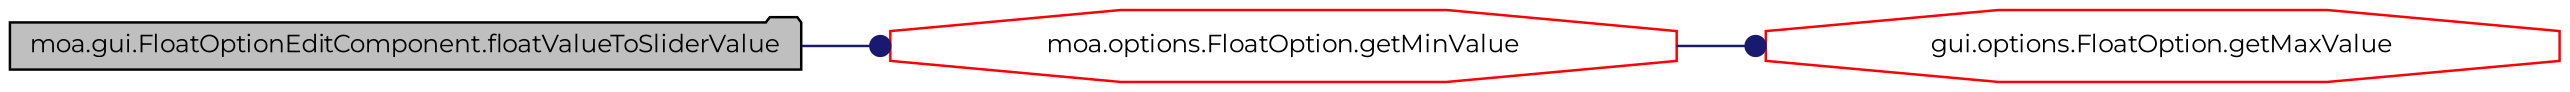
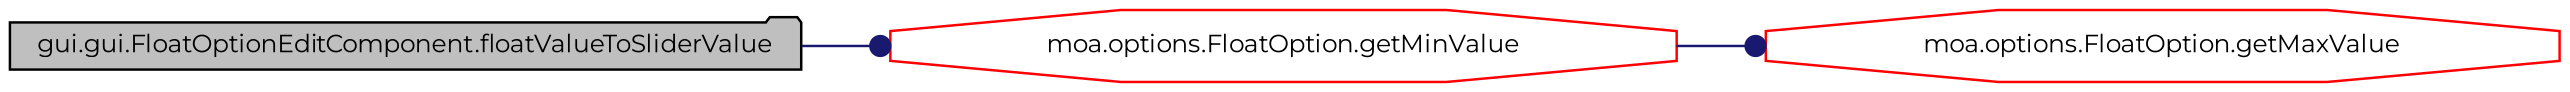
node "moa.gui.FloatOptionEditComponent.floatValueToSliderValue": label "moa.gui.FloatOptionEditComponent.floatValueToSliderValue" -> "gui.gui.FloatOptionEditComponent.floatValueToSliderValue"
node "gui.options.FloatOption.getMaxValue": label "gui.options.FloatOption.getMaxValue" -> "moa.options.FloatOption.getMaxValue"
